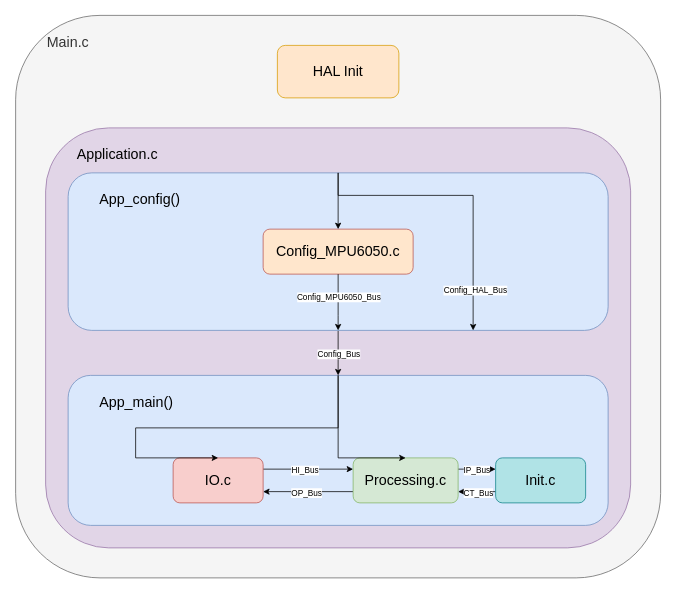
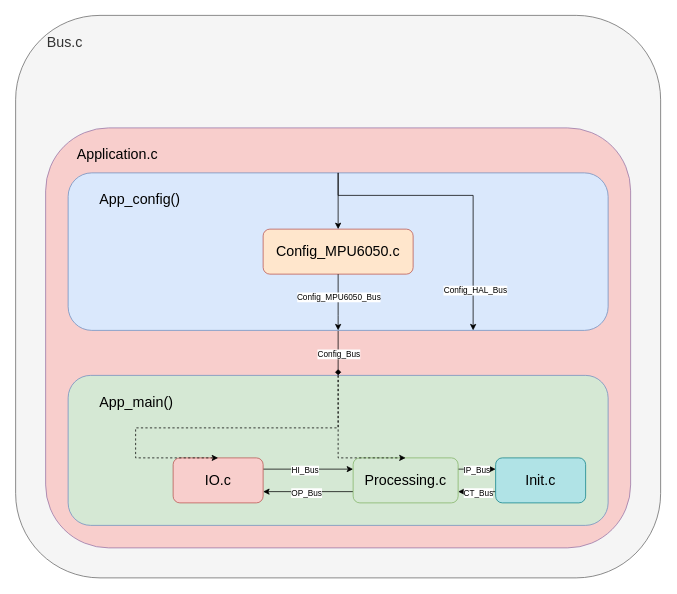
node "Main.c": label "Main.c" -> "Bus.c"
node "HAL Init": removed
node "Application.c": fillcolor #e1d5e7 -> #f8cecc
edge "App_config()" -> "App_main()": arrowhead classic -> diamond
edge "App_main()" -> "IO.c": style solid -> dashed
node "App_main()": fillcolor #dae8fc -> #d5e8d4
edge "App_main()" -> "Processing.c": style solid -> dashed
